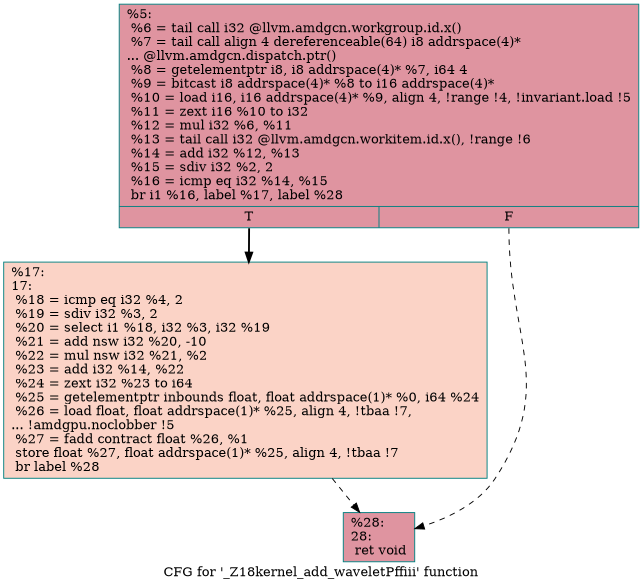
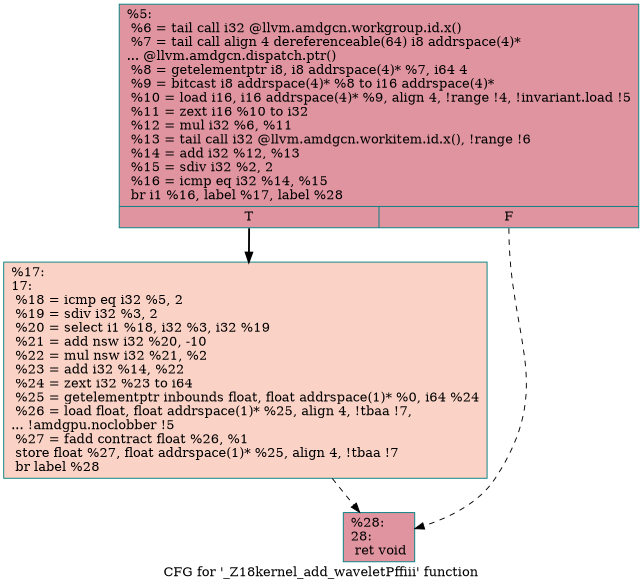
node "%17:": text "%18 = icmp eq i32 %4, 2" -> "%18 = icmp eq i32 %5, 2"
